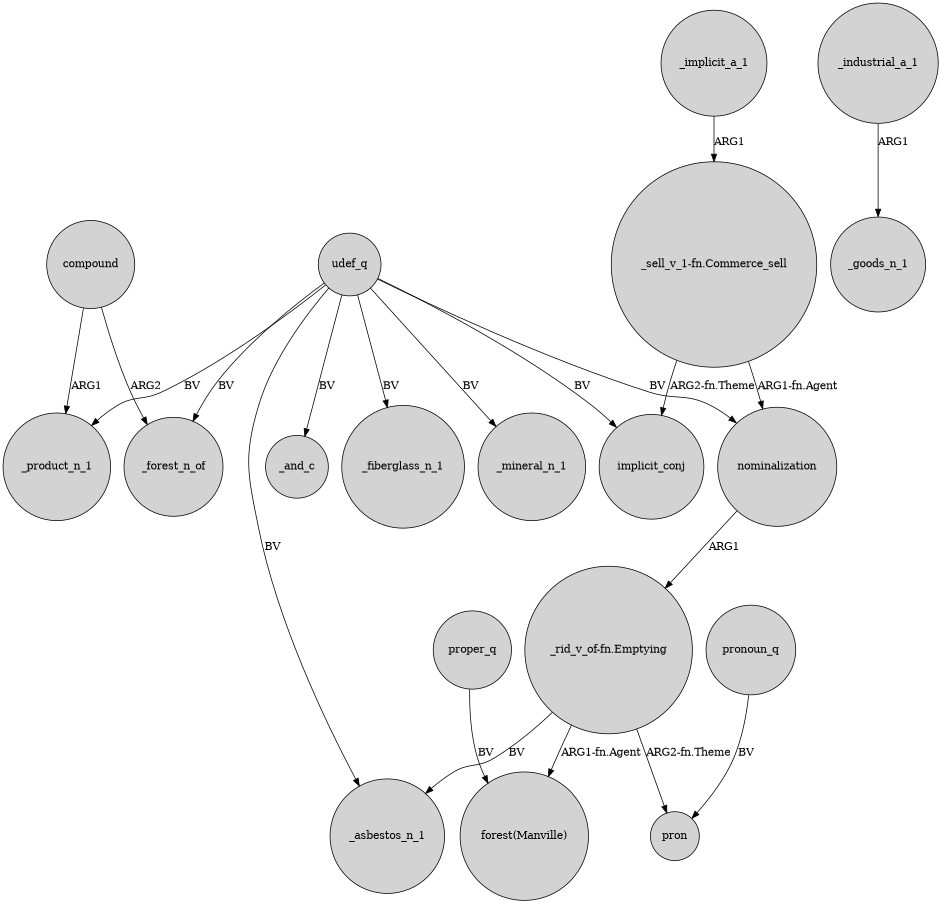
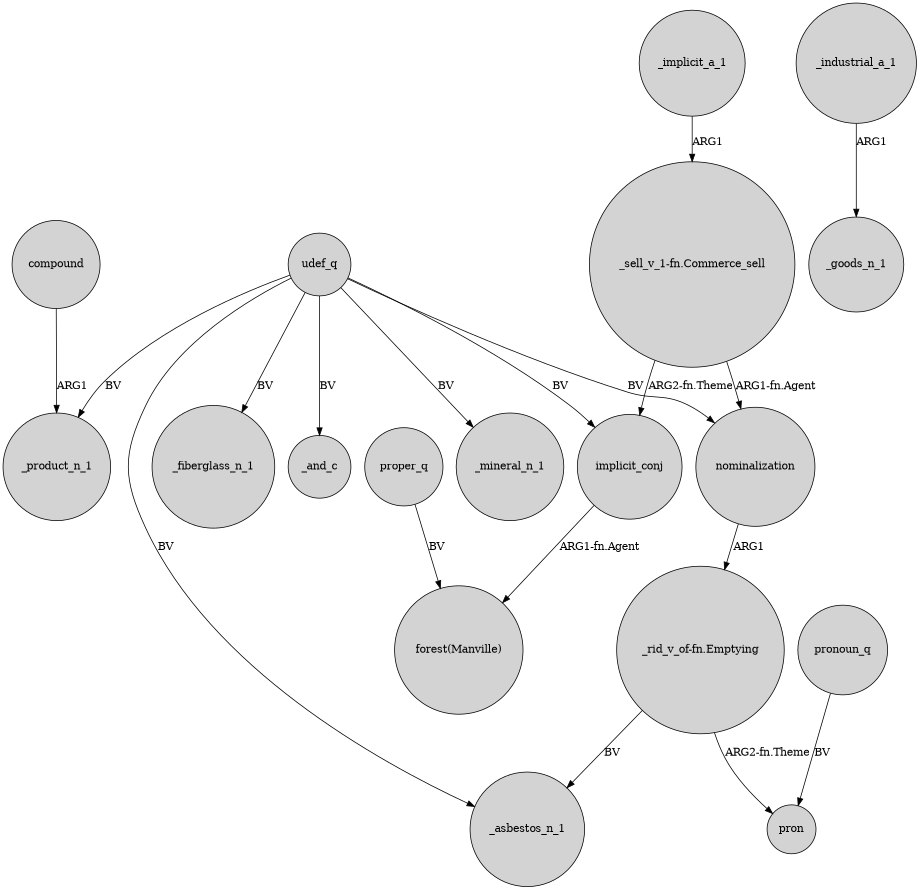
node "_forest_n_of": removed
edge "_rid_v_of-fn.Emptying" -> "forest(Manville)": now "implicit_conj" -> "forest(Manville)"
